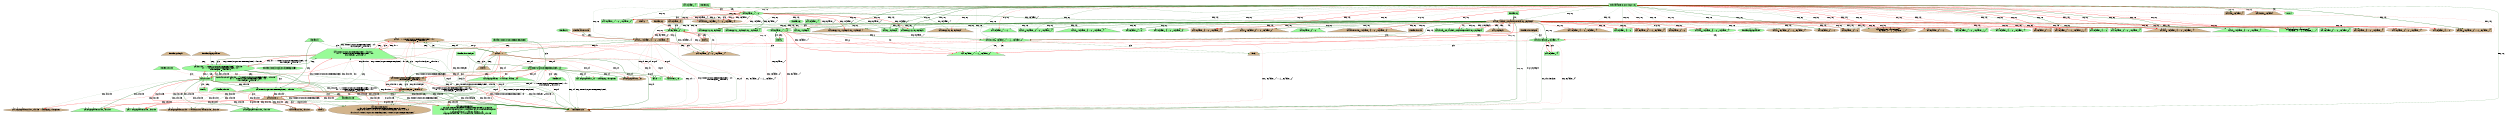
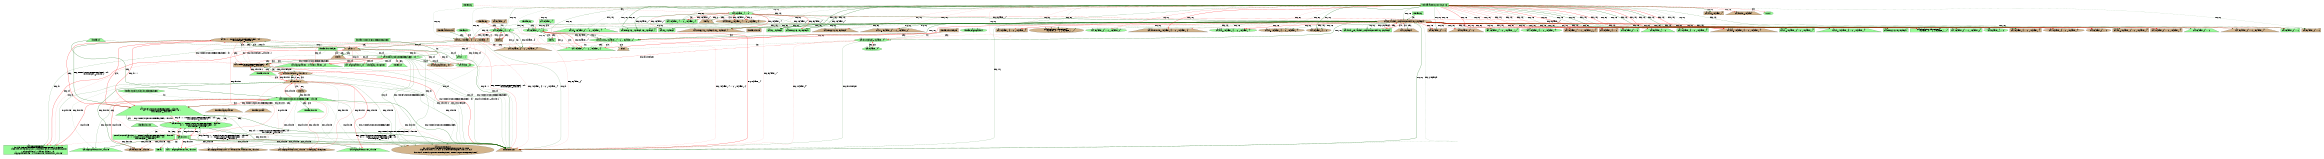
node "(Call,req[offset + 1])": removed
edge "(Call,nb_write_bytes = req[offset + 9])" -> "(Call,req[offset + 9])": color red -> darkgreen
node "(Identifier,rsp_length)": label "(Identifier,rsp_length)" -> "(Identifier,rsp_read)"
node "(Call,req[offset + 9])": shape folder -> ellipse
edge "(Call,MODBUS_MAX_WR_READ_REGISTERS < nb)" -> "(Call,nb << 1)": removed, label "DDG: nb"
edge "(Call,nb_write < 1)" -> "(Call,MODBUS_MAX_WR_WRITE_REGISTERS < nb_write)": now "(Literal,2)" -> "(Call,MODBUS_MAX_WR_WRITE_REGISTERS < nb_write)"
node "(Call,nb_write_bytes != nb_max * 2)": label "(Call,nb_write_bytes != nb_max * 2)" -> "(Call,nb_write_bytes != nb_write * 2)"
